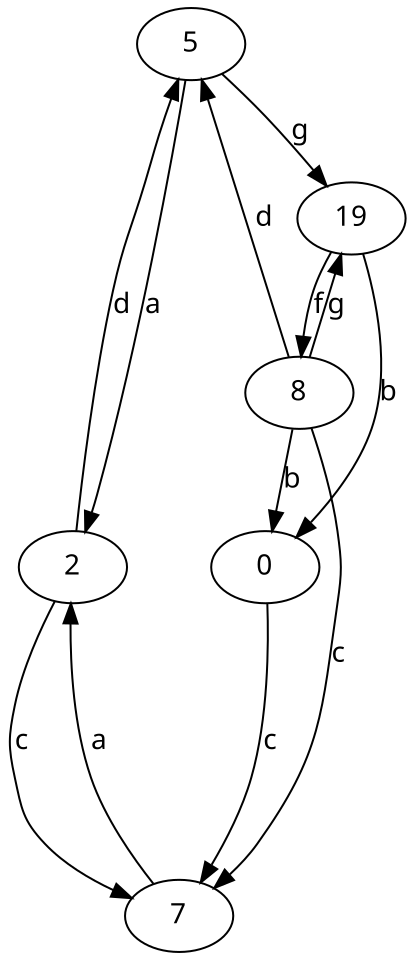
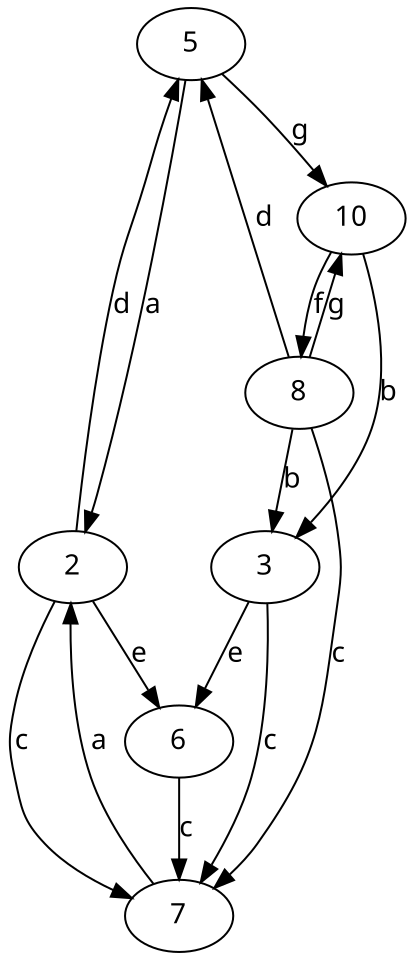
node "19": label "19" -> "10"
node "0": label "0" -> "3"
node "6": added
